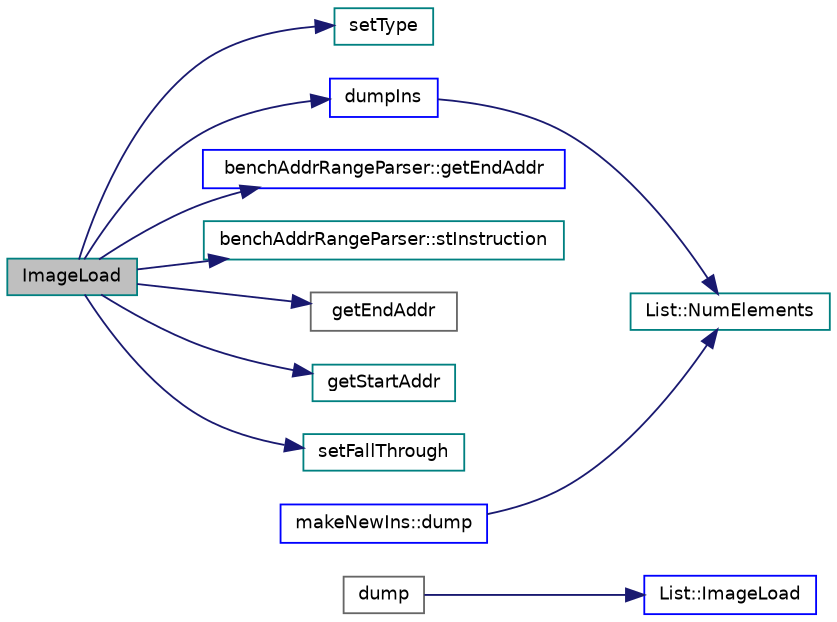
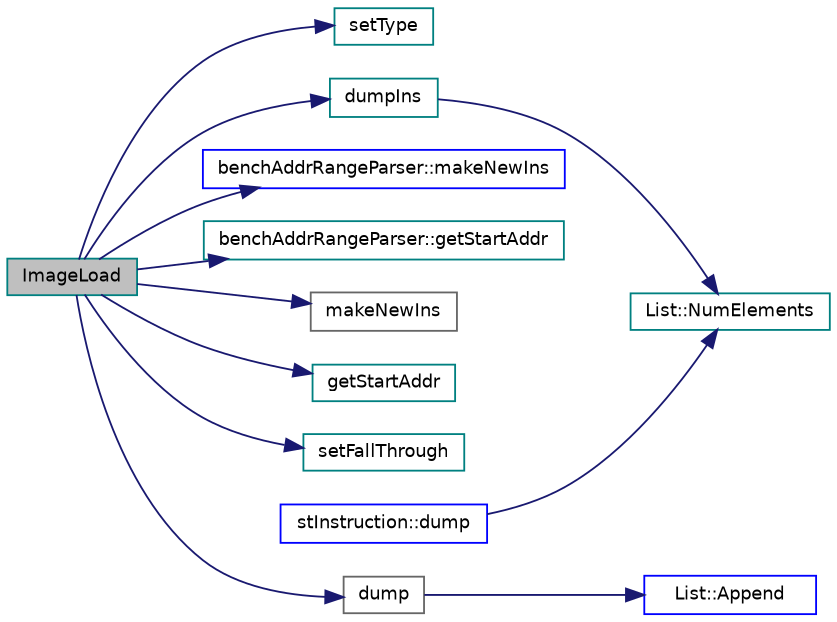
node "dumpIns": color blue -> teal
node "benchAddrRangeParser::getEndAddr": label "benchAddrRangeParser::getEndAddr" -> "benchAddrRangeParser::makeNewIns"
node "benchAddrRangeParser::stInstruction": label "benchAddrRangeParser::stInstruction" -> "benchAddrRangeParser::getStartAddr"
node "getEndAddr": label "getEndAddr" -> "makeNewIns"
edge "ImageLoad" -> "dump": added
node "makeNewIns::dump": label "makeNewIns::dump" -> "stInstruction::dump"
node "List::ImageLoad": label "List::ImageLoad" -> "List::Append"
